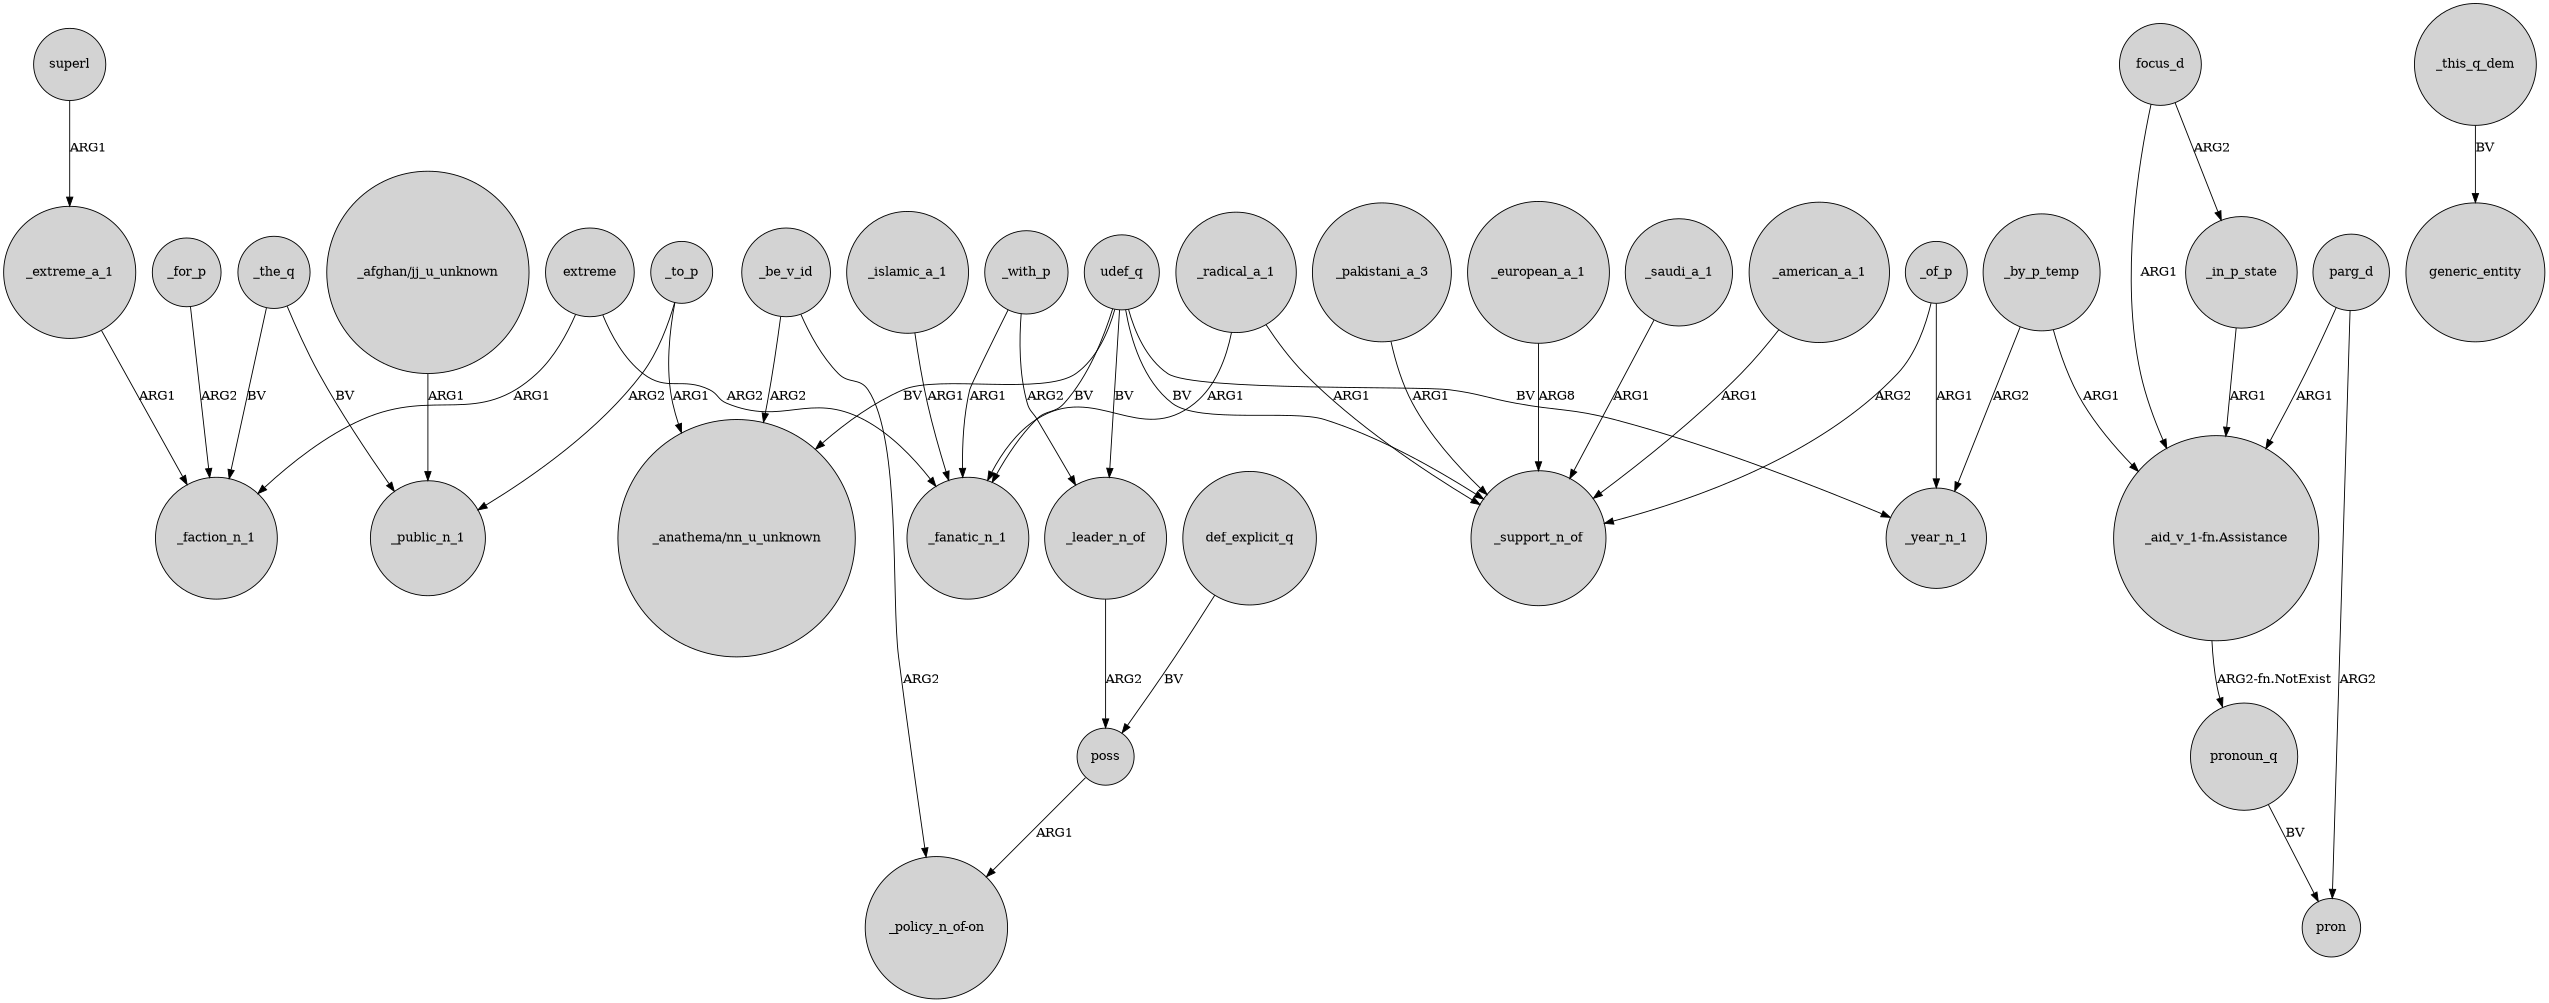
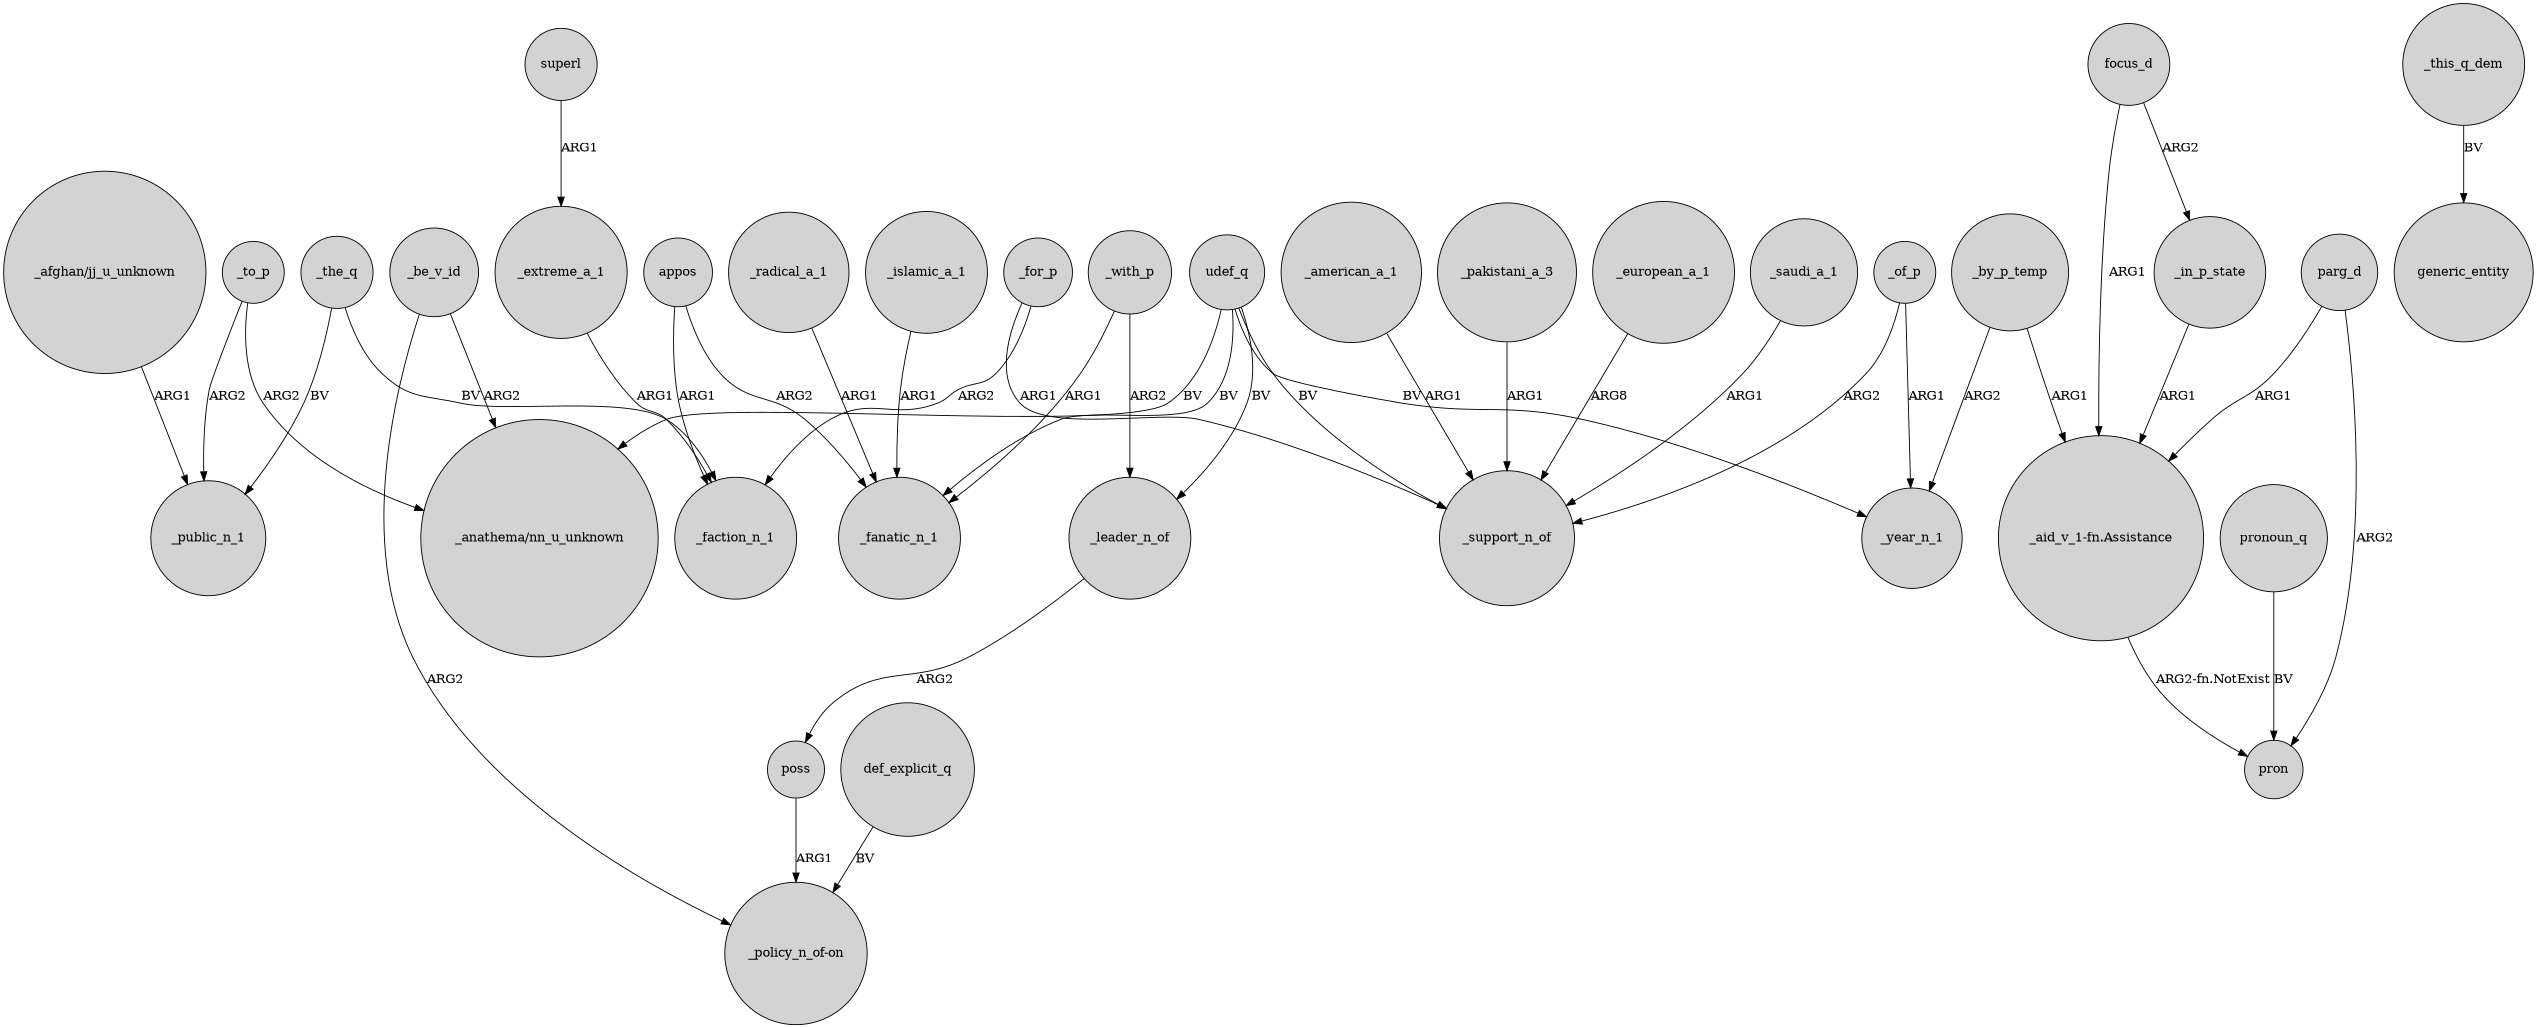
node "extreme": label "extreme" -> "appos"
edge "_to_p" -> "_anathema/nn_u_unknown": label "ARG1" -> "ARG2"
edge "_radical_a_1" -> "_support_n_of": now "_for_p" -> "_support_n_of"
edge "def_explicit_q" -> "poss": now "def_explicit_q" -> "_policy_n_of-on"
edge "_aid_v_1-fn.Assistance" -> "pronoun_q": now "_aid_v_1-fn.Assistance" -> "pron"
